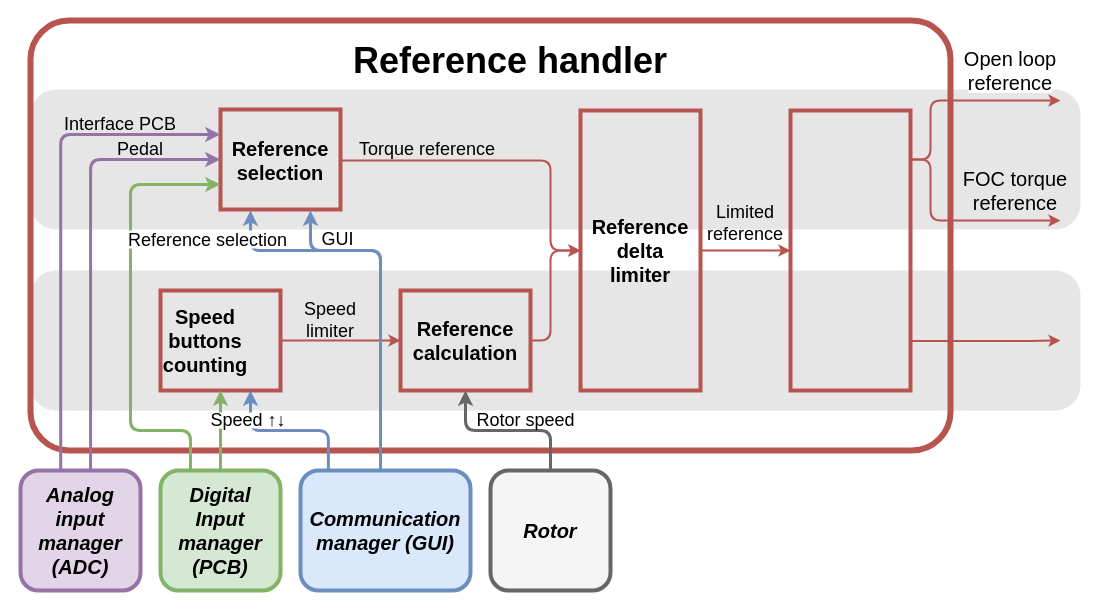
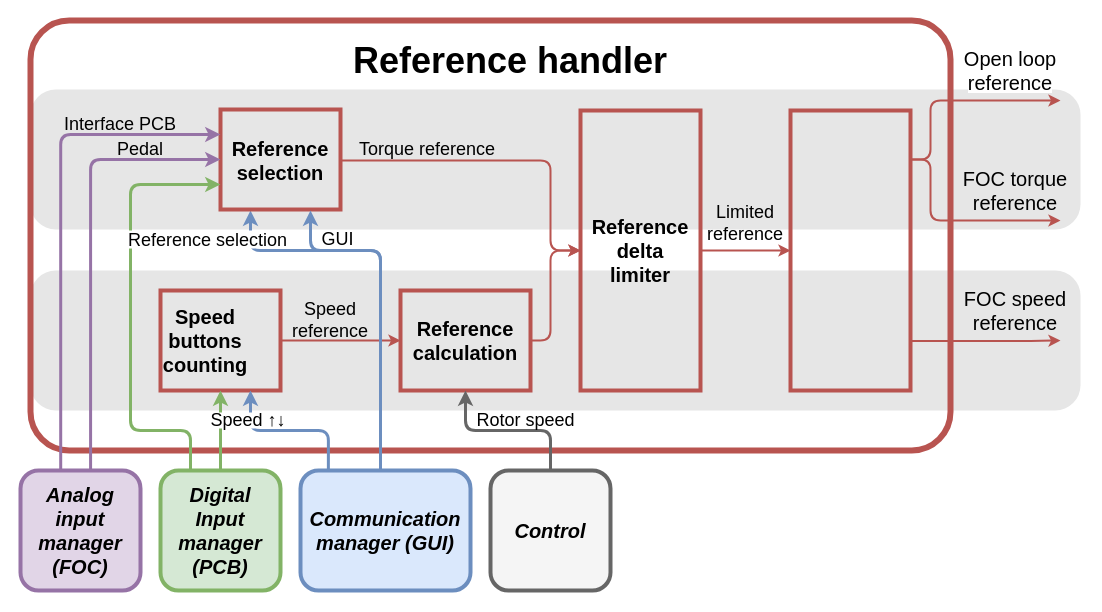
node "FOC speed reference": added
node "Speed limiter": label "Speed limiter" -> "Speed reference"
node "Analog input manager (ADC)": label "Analog input manager (ADC)" -> "Analog input manager (FOC)"
node "Rotor": label "Rotor" -> "Control"
